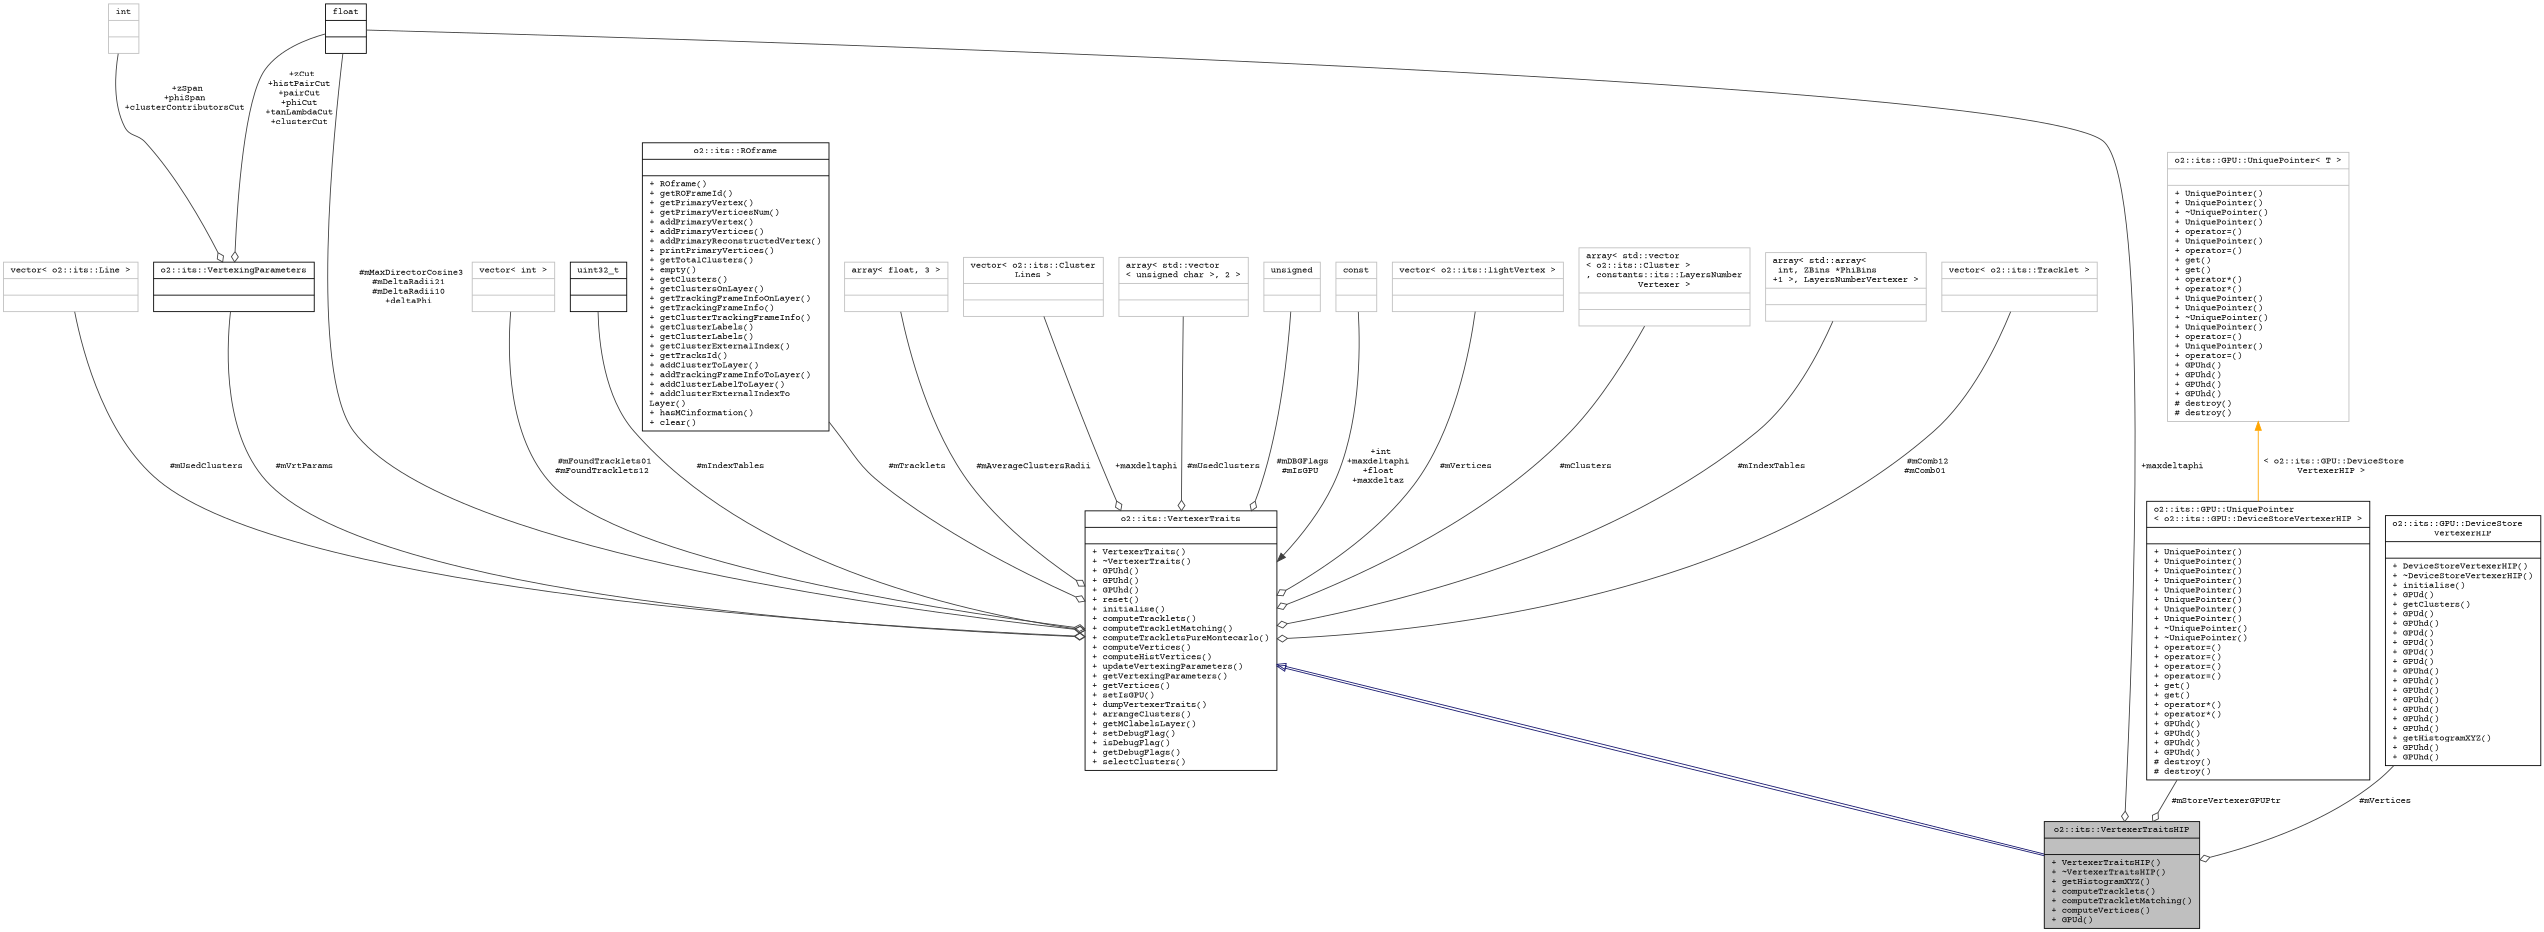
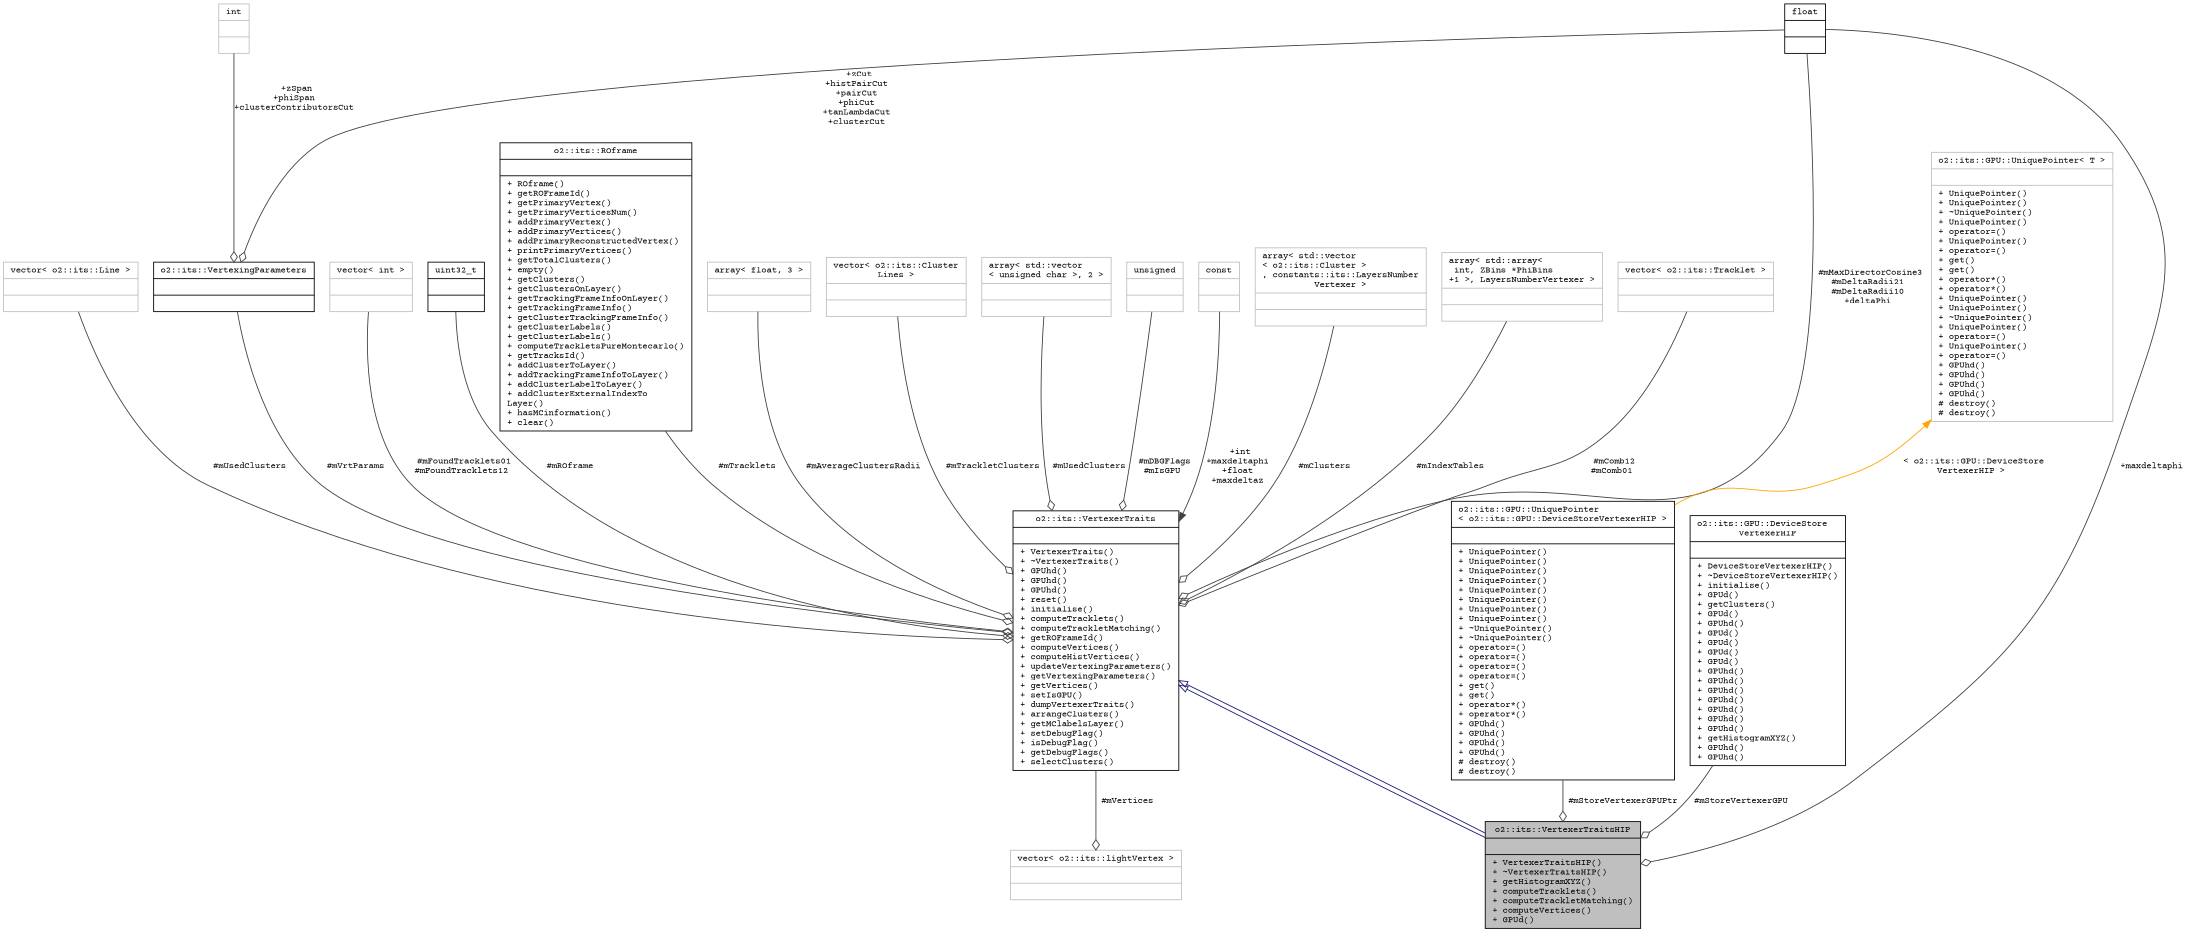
node "o2::its::ROframe": text "+ getClusterExternalIndex()" -> "+ computeTrackletsPureMontecarlo()"
edge "uint32_t" -> "o2::its::VertexerTraits": label " #mIndexTables" -> " #mROframe"
edge "vector< o2::its::Cluster" -> "o2::its::VertexerTraits": label " +maxdeltaphi" -> " #mTrackletClusters"
edge "vector< o2::its::lightVertex >" -> "o2::its::VertexerTraits": reversed
node "o2::its::VertexerTraits": text "+ computeTrackletsPureMontecarlo()" -> "+ getROFrameId()"
edge "o2::its::GPU::DeviceStore" -> "o2::its::VertexerTraitsHIP": label " #mVertices" -> " #mStoreVertexerGPU"
